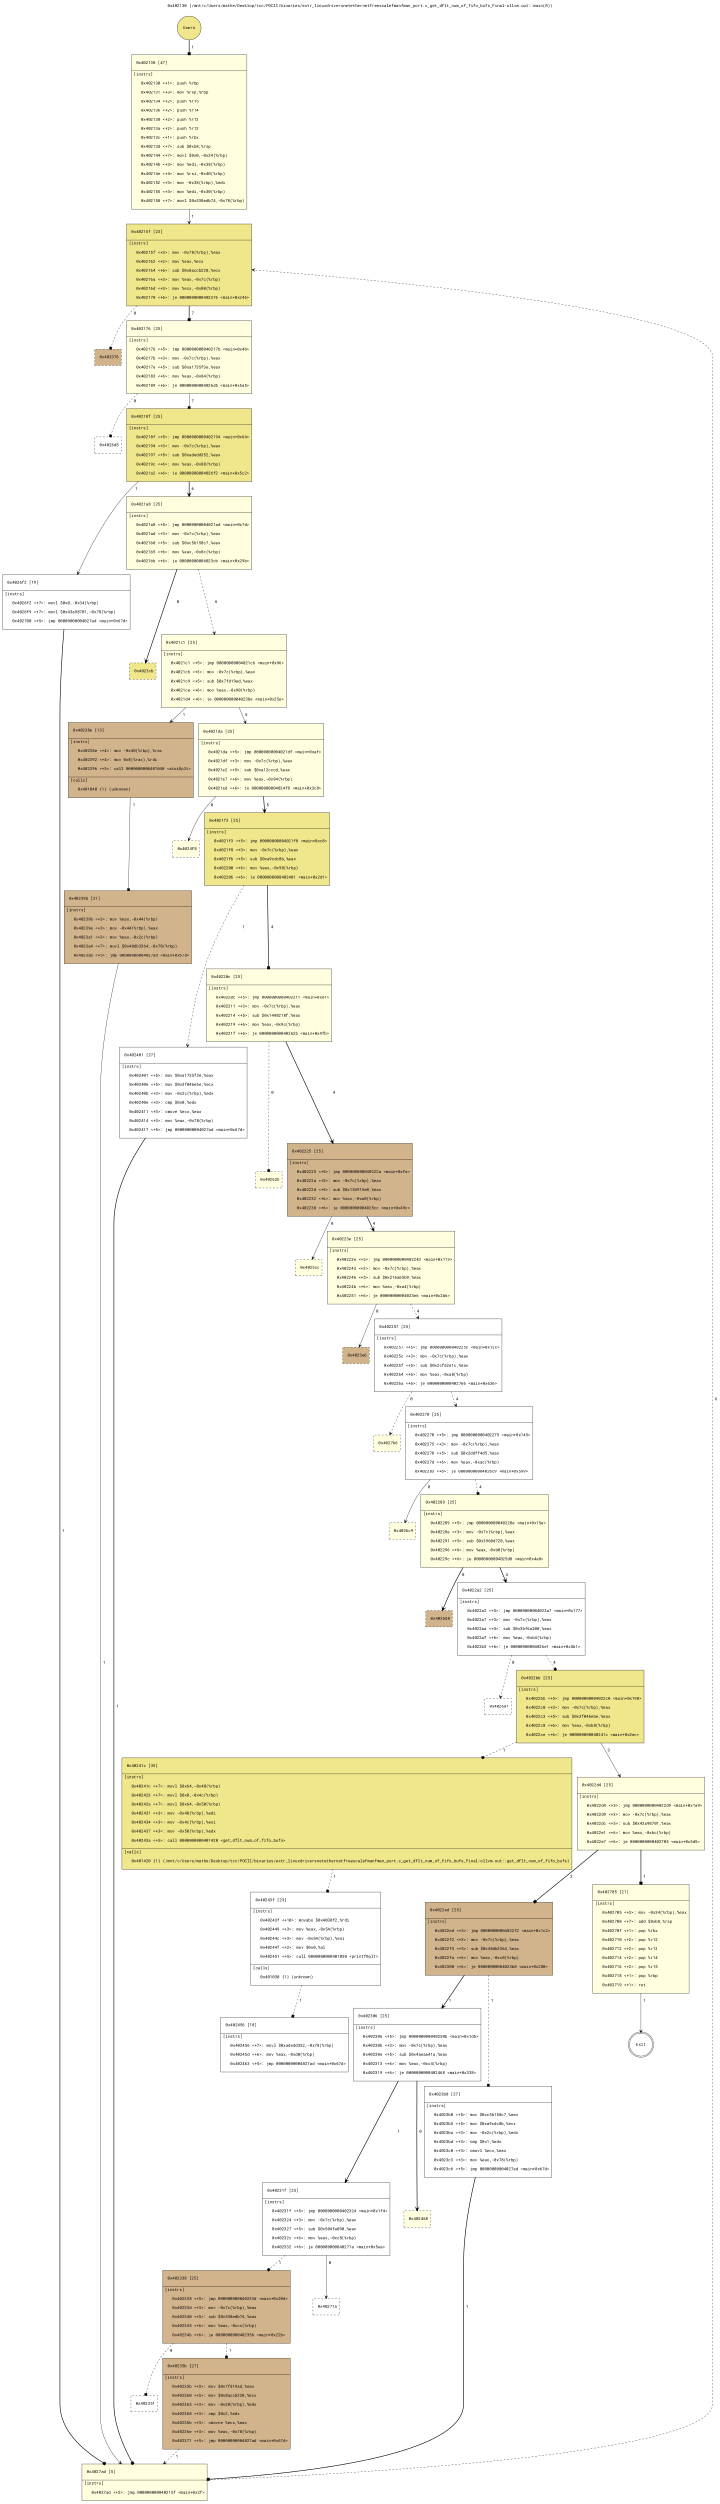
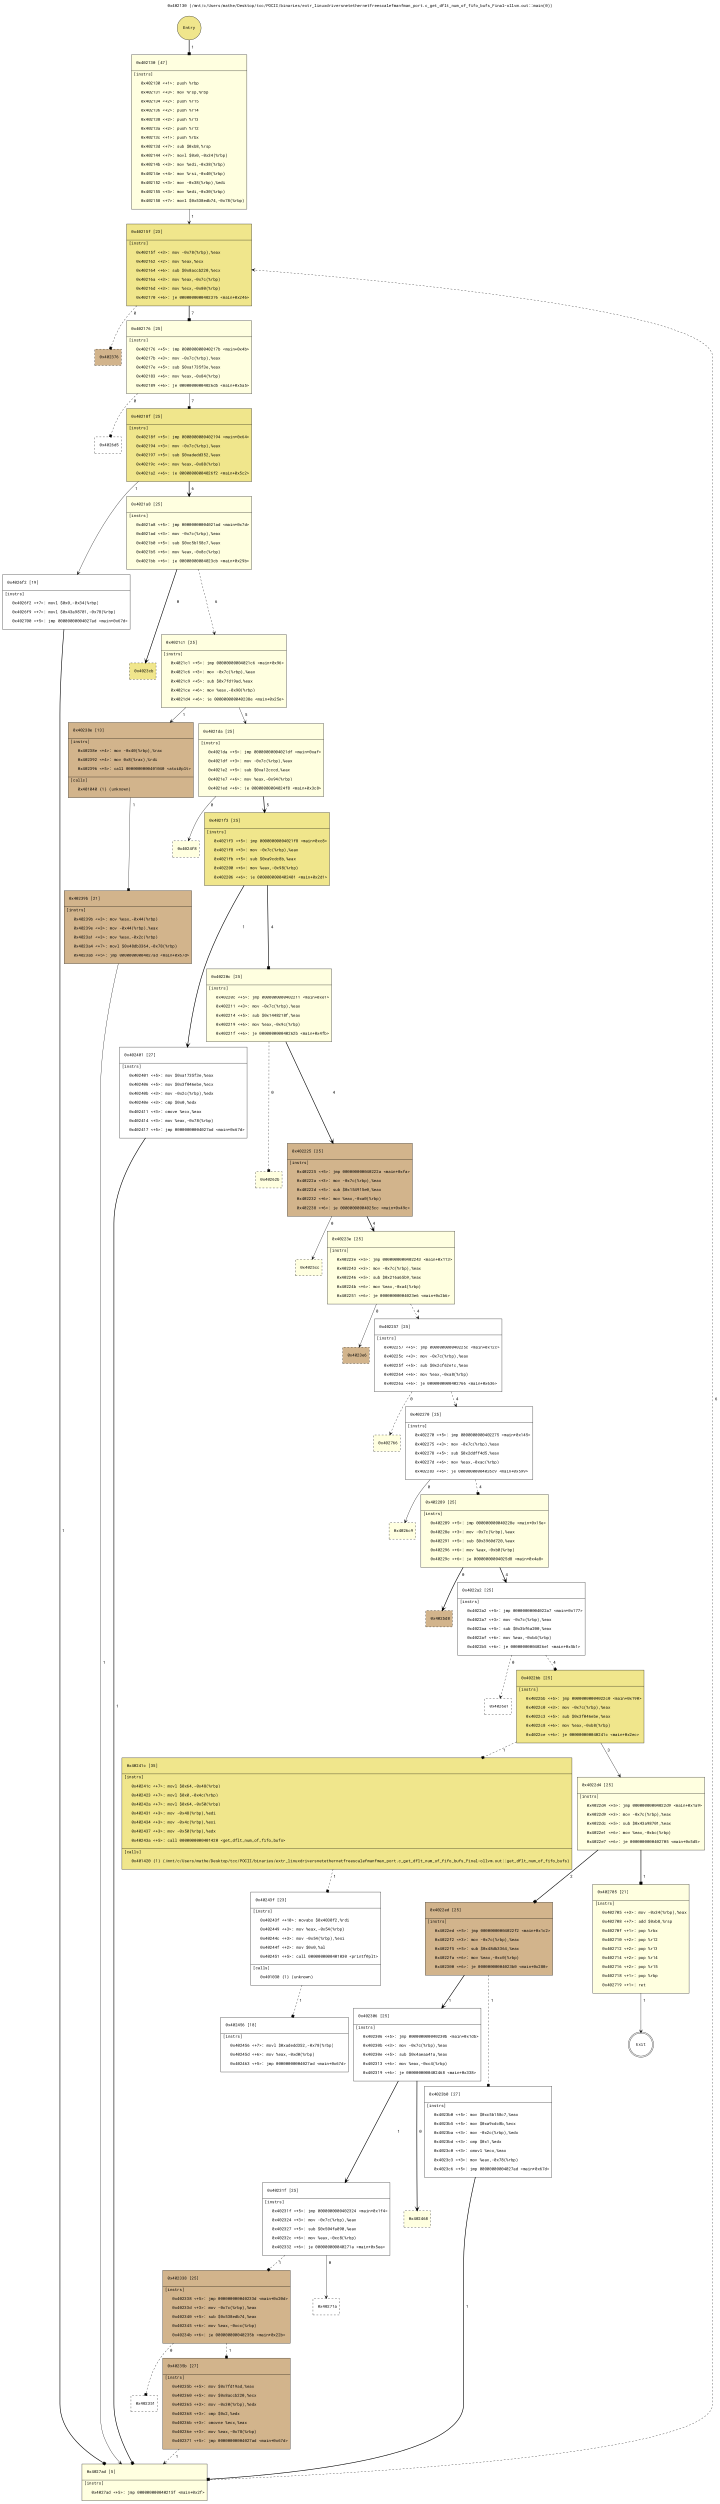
node "Users": label "Users" -> "Entry"
edge "0x4021f3 [25]" -> "0x402401 [27]": style dashed -> bold
